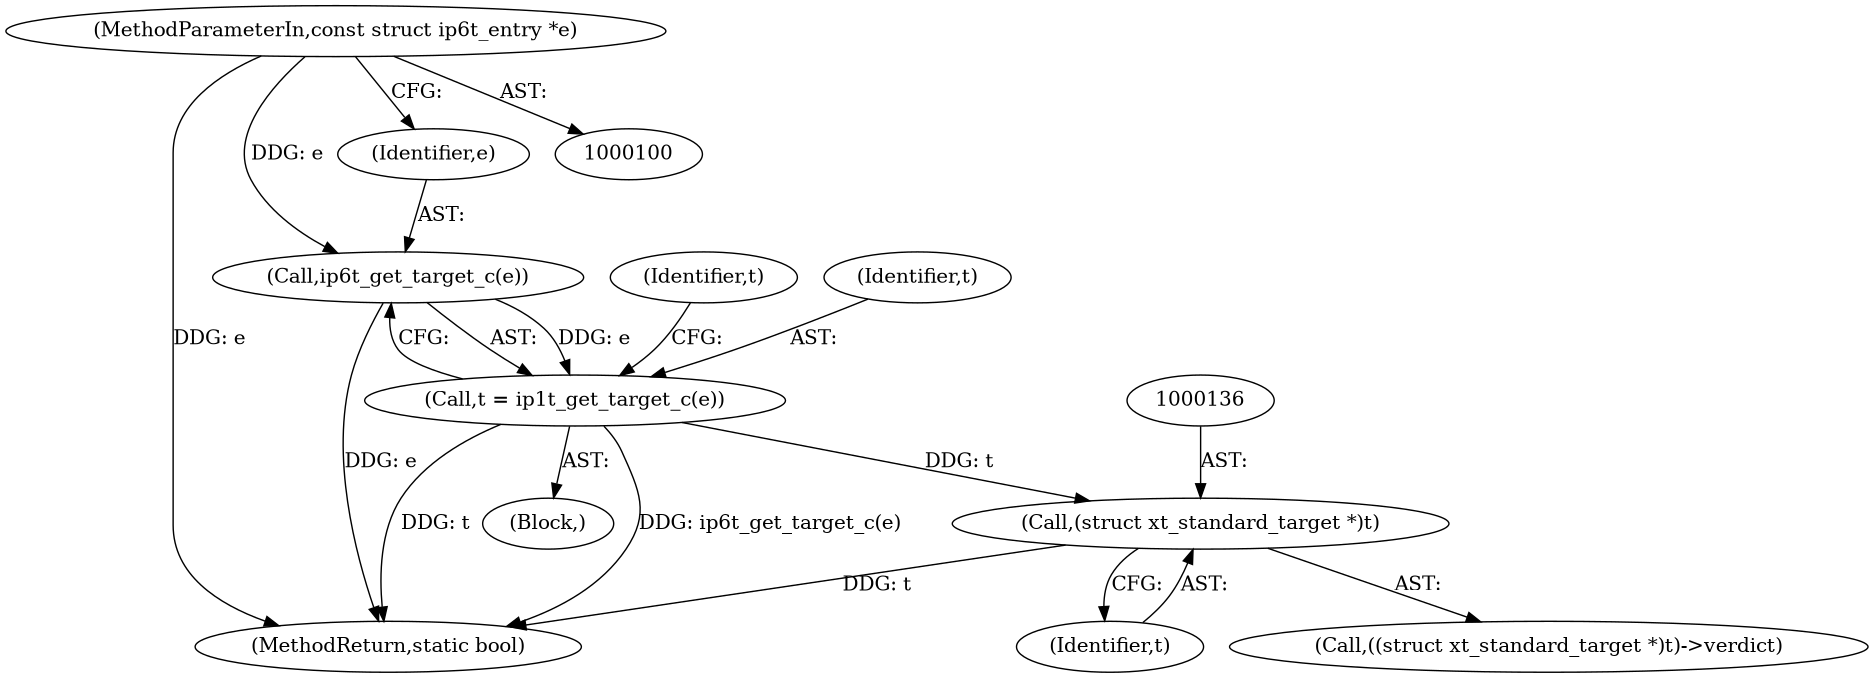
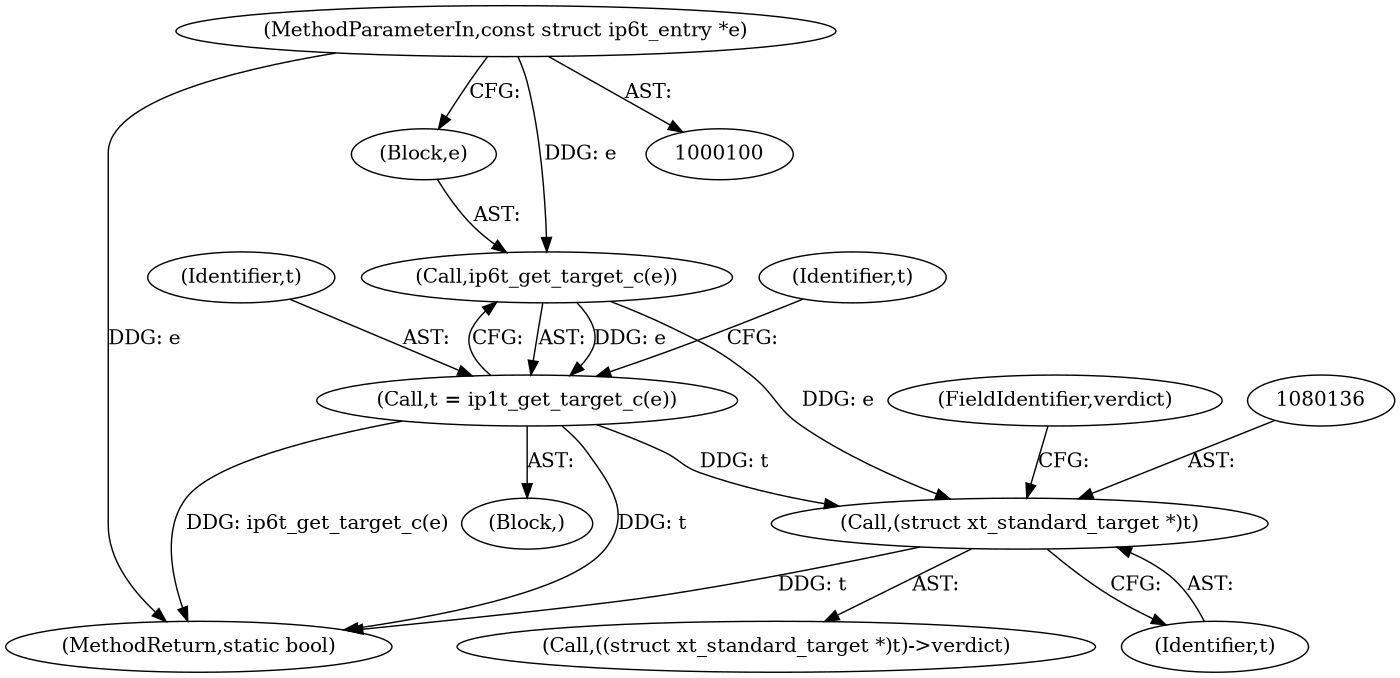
node "(Identifier,e)": label "(Identifier,e)" -> "(Block,e)"
node "(FieldIdentifier,verdict)": added
node "1000136": label "1000136" -> "1080136"
edge "(Call,ip6t_get_target_c(e))" -> "(MethodReturn,static bool)": now "(Call,ip6t_get_target_c(e))" -> "(Call,(struct xt_standard_target *)t)"
